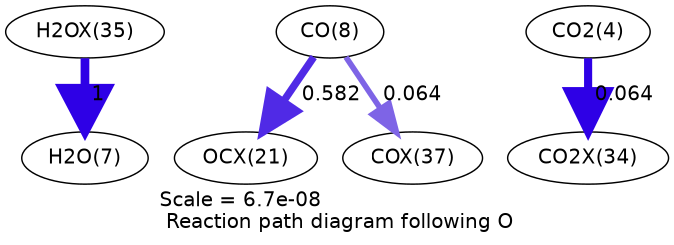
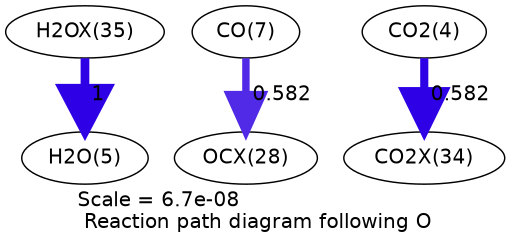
node "CO(8)": label "CO(8)" -> "CO(7)"
edge "CO2(4)" -> "CO2X(34)": label " 0.064" -> " 0.582"
node "H2O(7)": label "H2O(7)" -> "H2O(5)"
node "OCX(21)": label "OCX(21)" -> "OCX(28)"
node "COX(37)": removed
